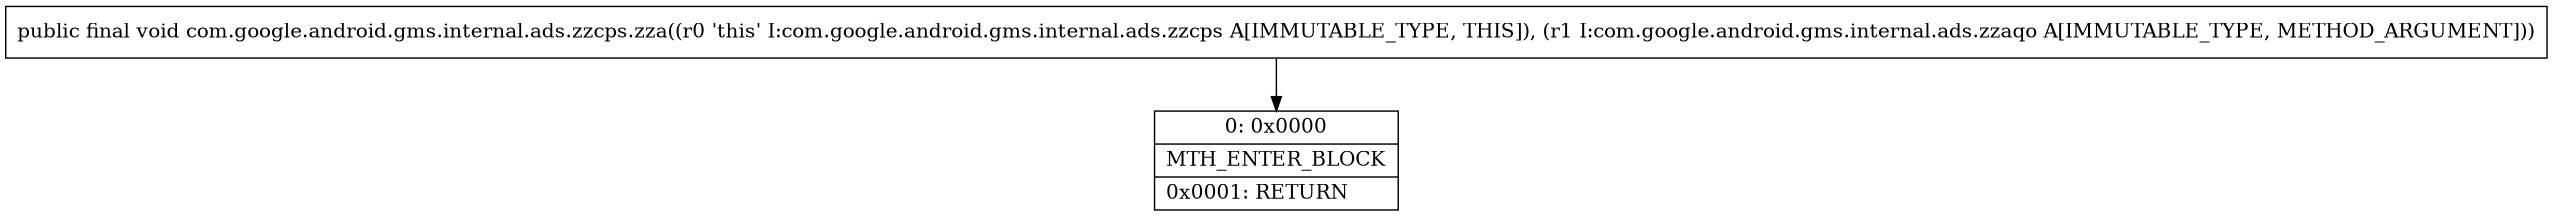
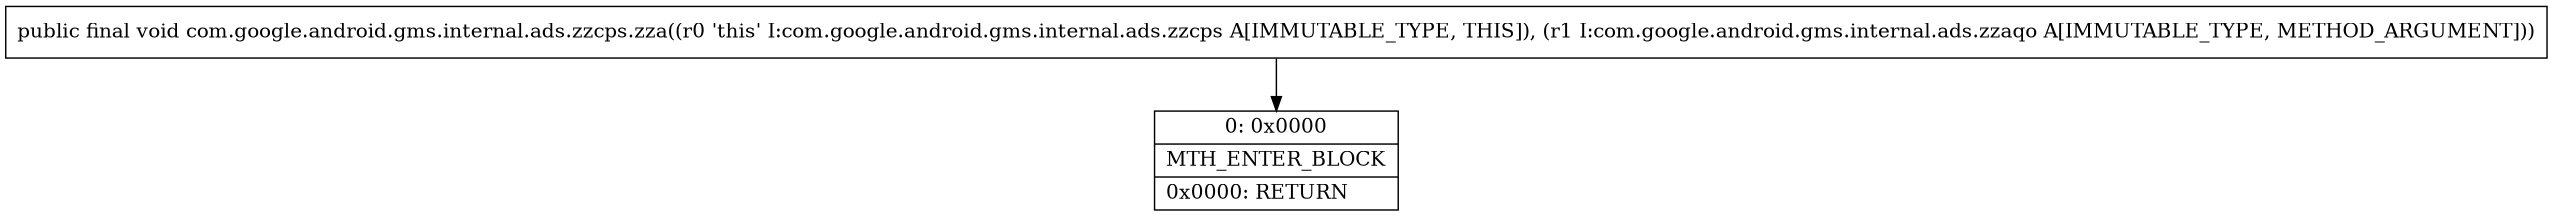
node "0: 0x0000": text "0x0001: RETURN" -> "0x0000: RETURN"
